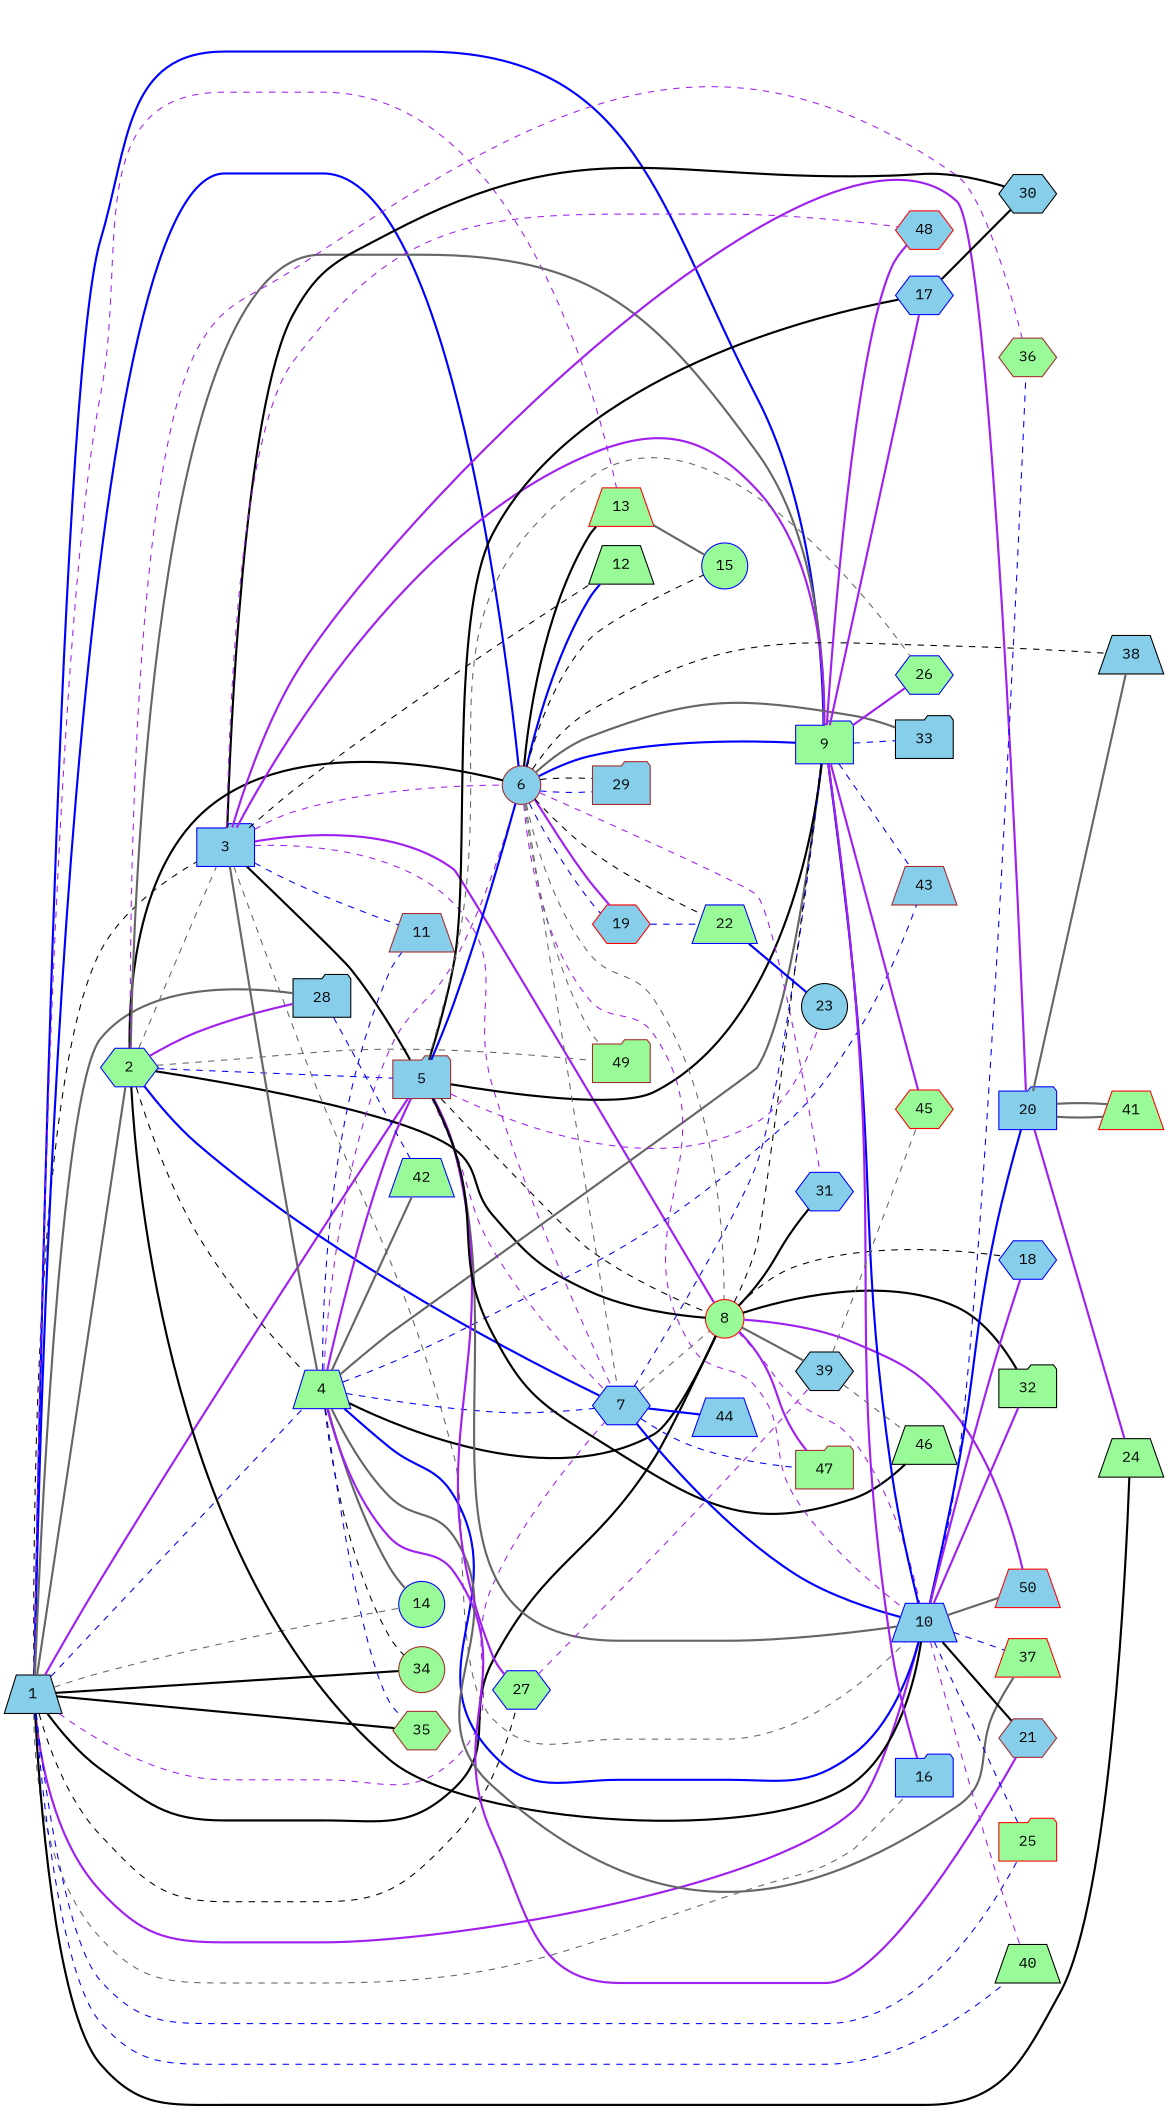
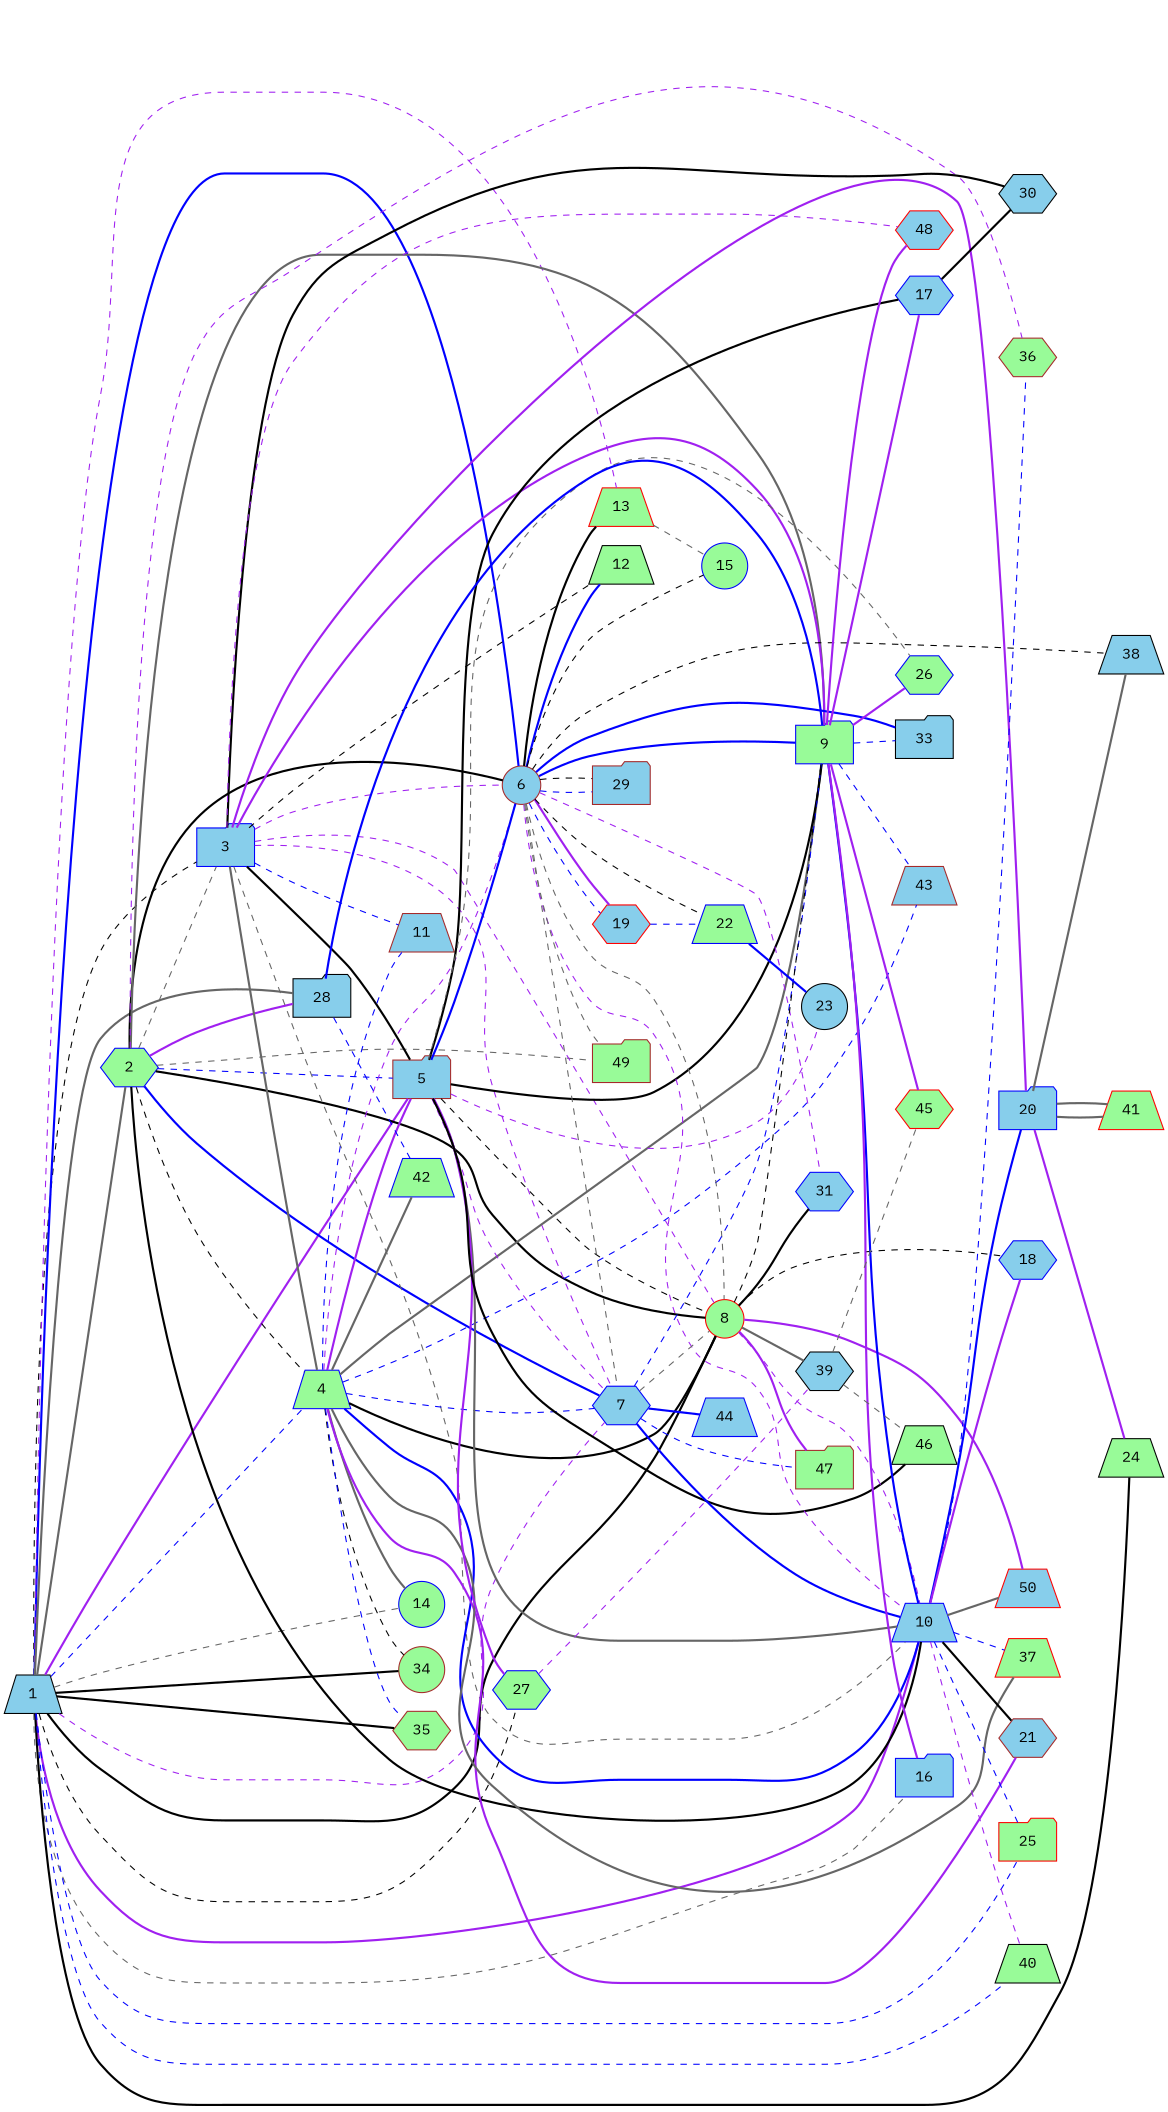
edge "9" -- "1": now "9" -- "28"
edge "13" -- "15": style bold -> dashed
edge "33" -- "6": color gray40 -> blue
edge "3" -- "8": style bold -> dashed
node "32": removed
